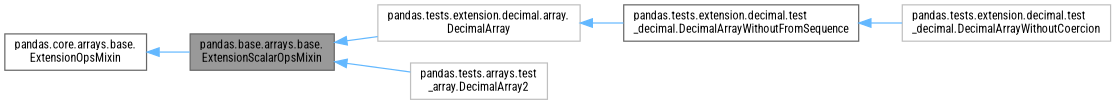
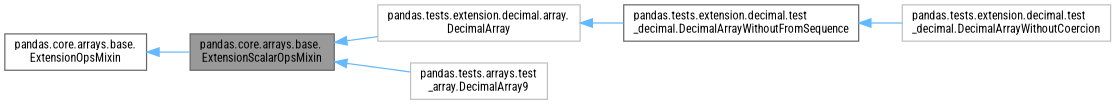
node "pandas.base.arrays.base. ExtensionScalarOpsMixin": label "pandas.base.arrays.base. ExtensionScalarOpsMixin" -> "pandas.core.arrays.base. ExtensionScalarOpsMixin"
node "pandas.tests.arrays.test _array.DecimalArray2": label "pandas.tests.arrays.test _array.DecimalArray2" -> "pandas.tests.arrays.test _array.DecimalArray9"
